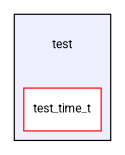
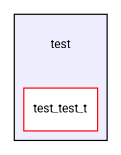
node "test_time_t": label "test_time_t" -> "test_test_t"
